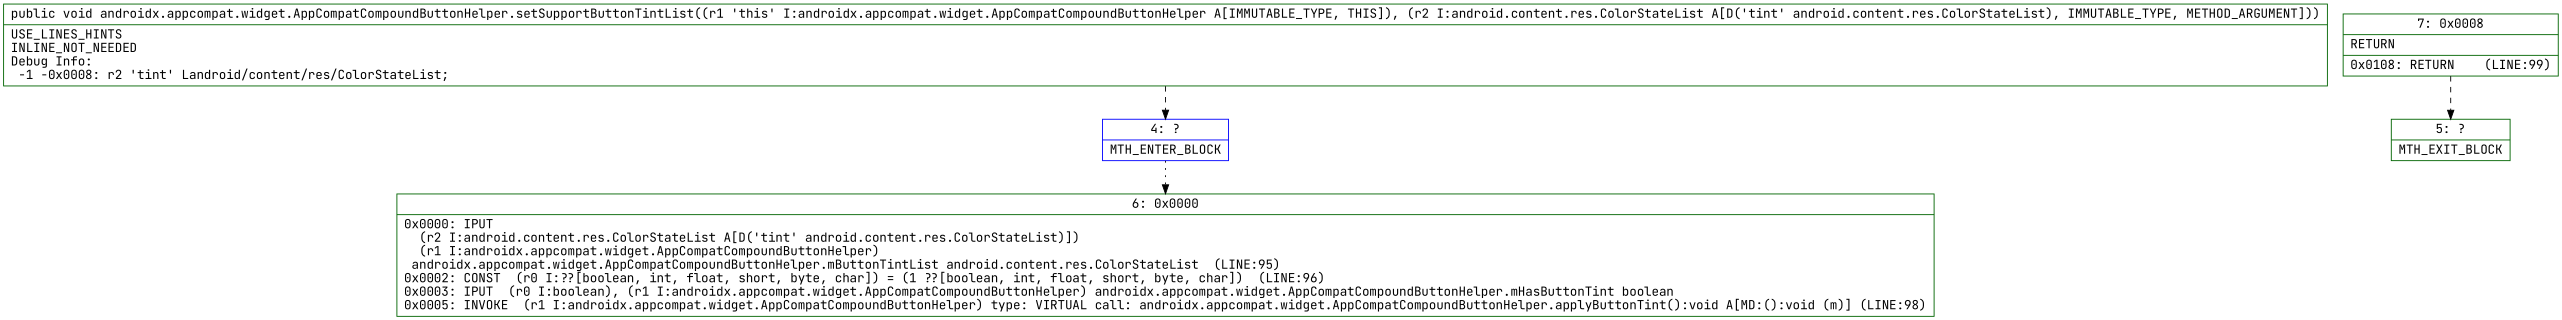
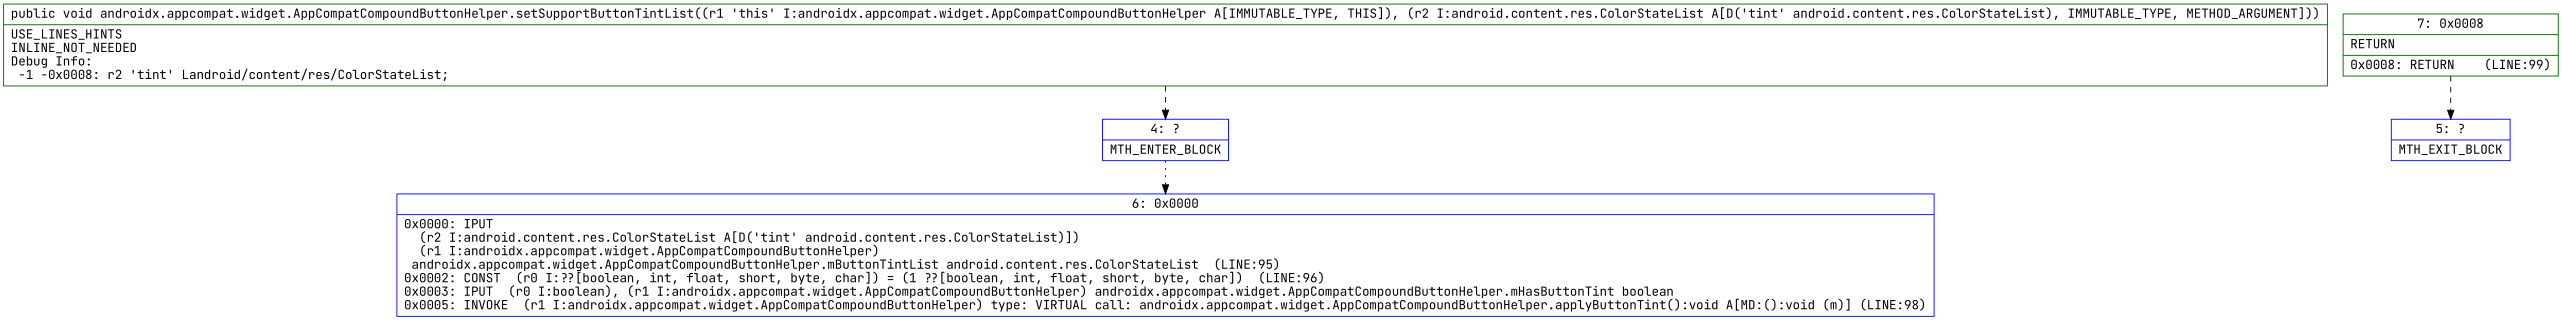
node "7: 0x0008": text "0x0108: RETURN    (LINE:99)" -> "0x0008: RETURN    (LINE:99)"
node "5: ?": color darkgreen -> blue
node "6: 0x0000": color darkgreen -> blue
